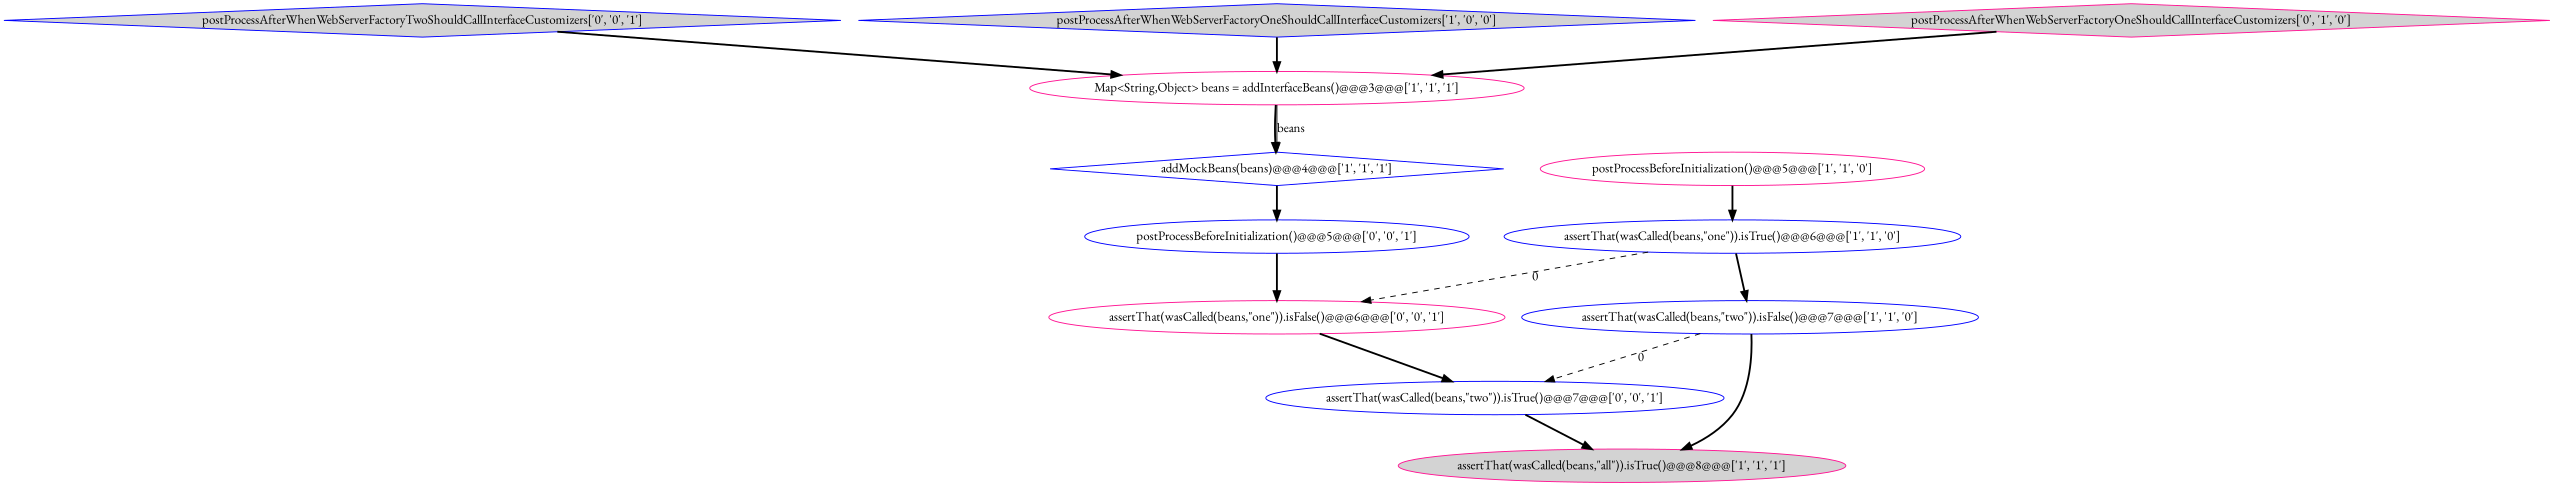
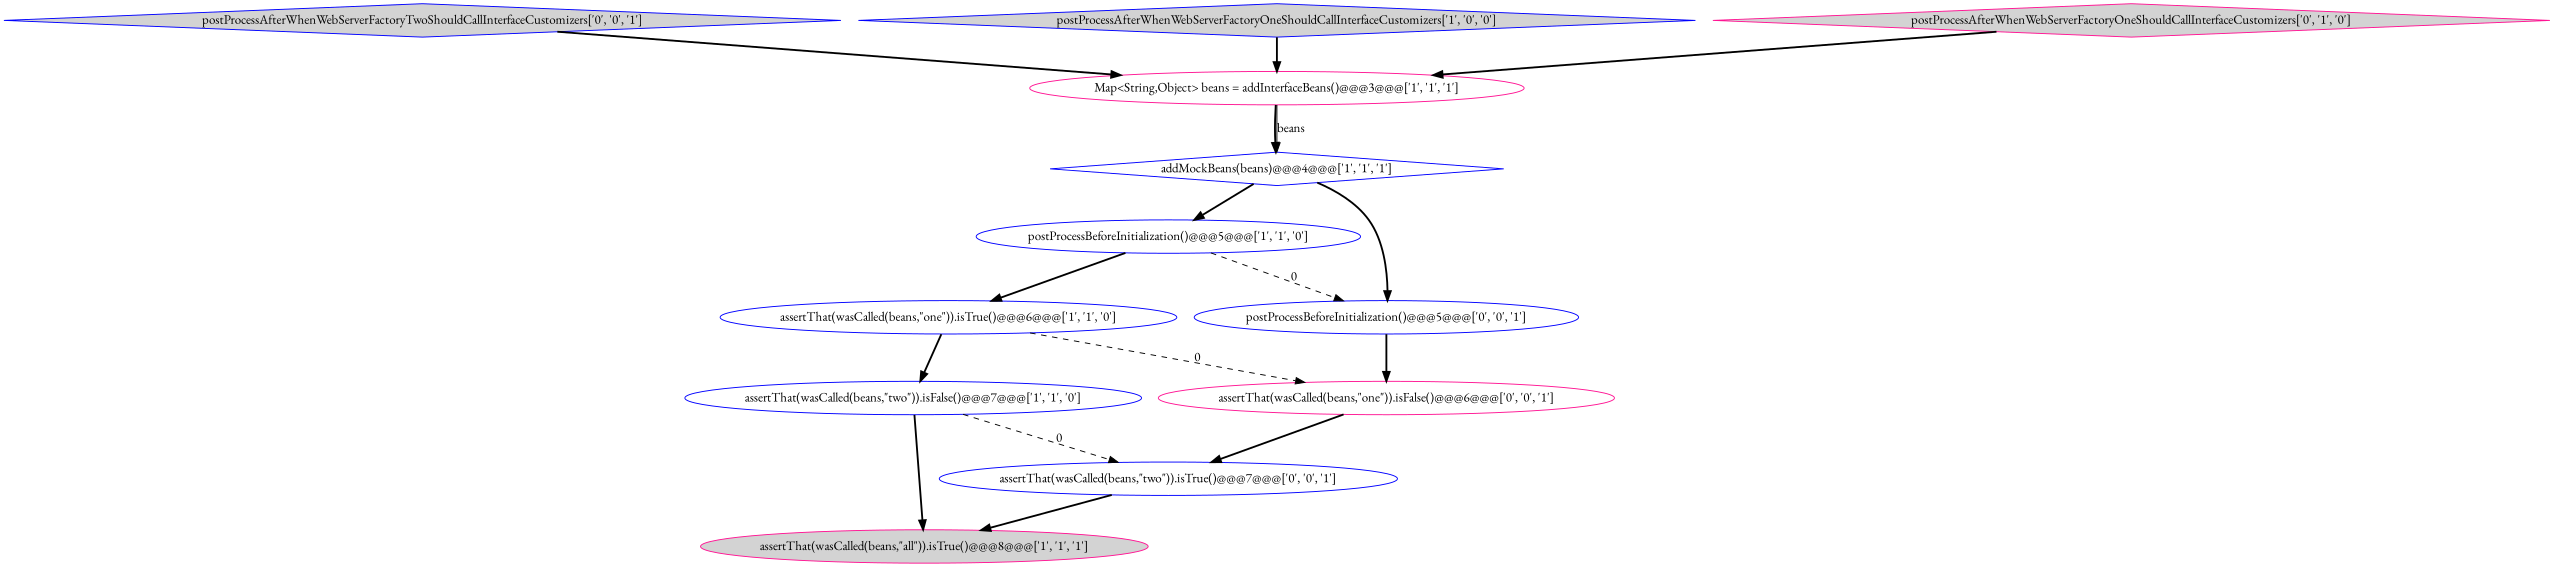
node "postProcessBeforeInitialization()@@@5@@@['1', '1', '0']": color deeppink -> blue
edge "addMockBeans(beans)@@@4@@@['1', '1', '1']" -> "postProcessBeforeInitialization()@@@5@@@['1', '1', '0']": added
edge "postProcessBeforeInitialization()@@@5@@@['1', '1', '0']" -> "postProcessBeforeInitialization()@@@5@@@['0', '0', '1']": added, label "0"
